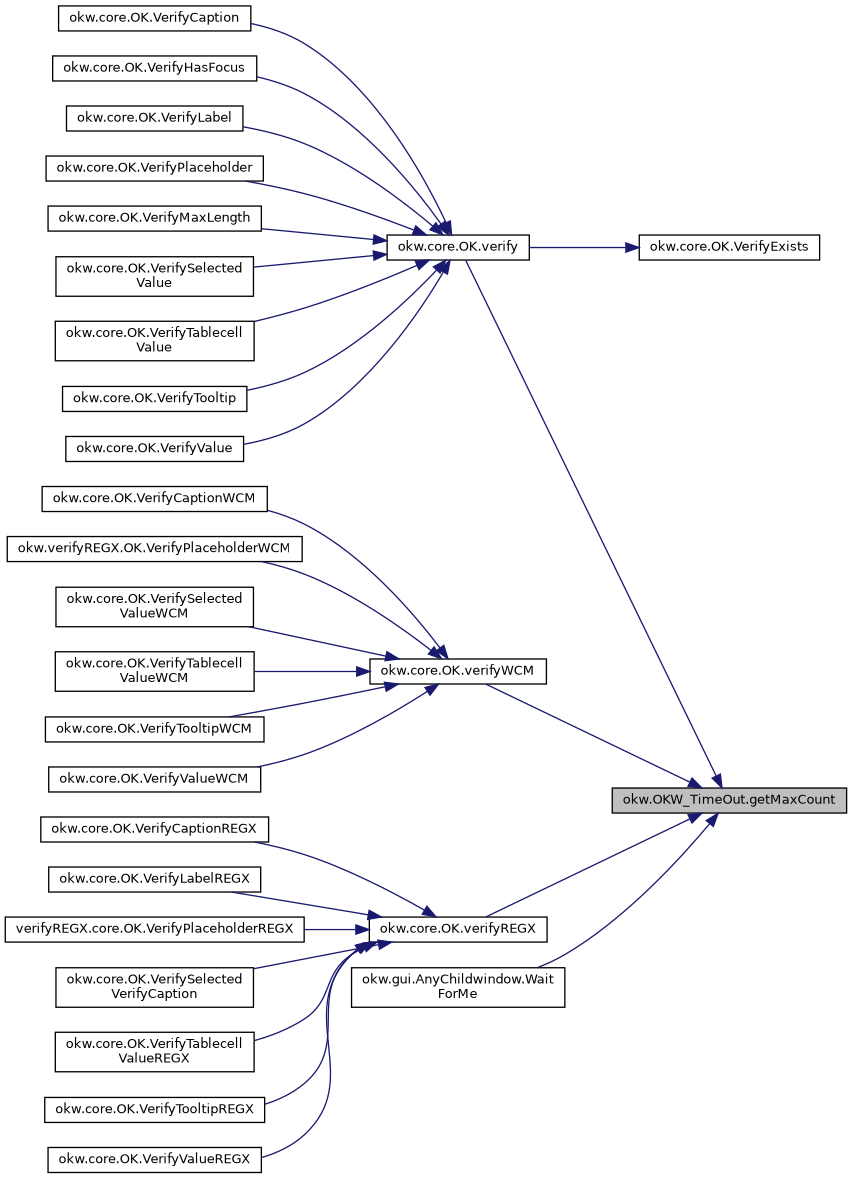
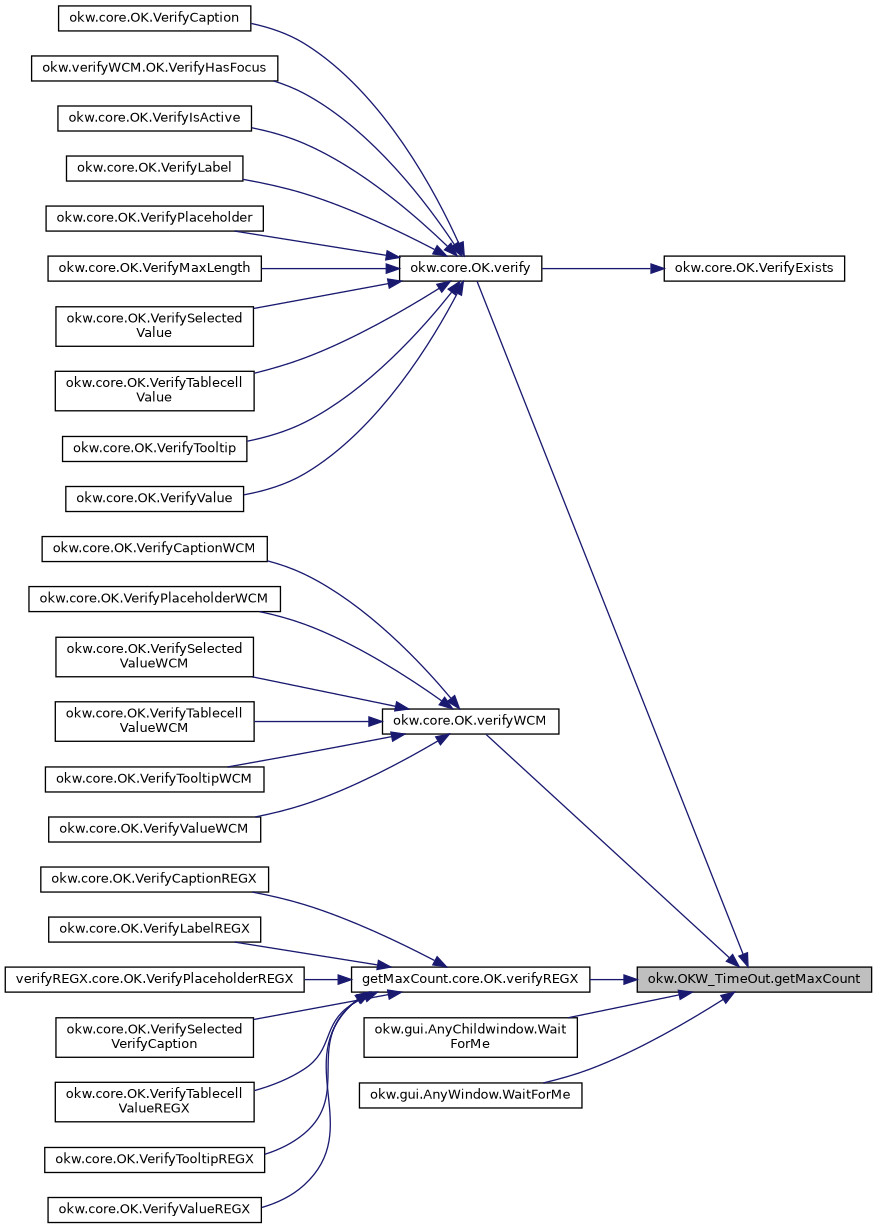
node "okw.core.OK.VerifyHasFocus": label "okw.core.OK.VerifyHasFocus" -> "okw.verifyWCM.OK.VerifyHasFocus"
node "okw.core.OK.VerifyIsActive": added
node "okw.verifyREGX.OK.VerifyPlaceholderWCM": label "okw.verifyREGX.OK.VerifyPlaceholderWCM" -> "okw.core.OK.VerifyPlaceholderWCM"
node "okw.core.OK.verifyREGX": label "okw.core.OK.verifyREGX" -> "getMaxCount.core.OK.verifyREGX"
node "okw.gui.AnyWindow.WaitForMe": added
